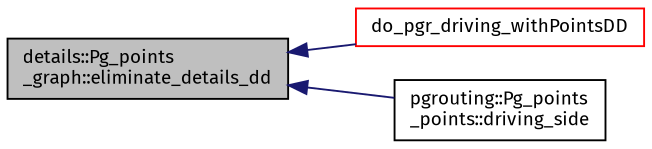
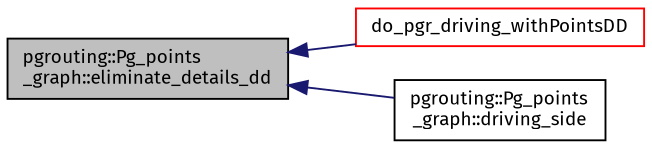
node "details::Pg_points _graph::eliminate_details_dd": label "details::Pg_points _graph::eliminate_details_dd" -> "pgrouting::Pg_points _graph::eliminate_details_dd"
node "pgrouting::Pg_points _points::driving_side": label "pgrouting::Pg_points _points::driving_side" -> "pgrouting::Pg_points _graph::driving_side"
